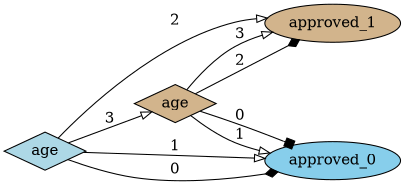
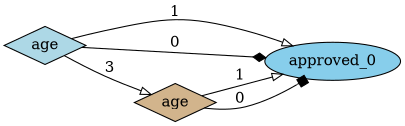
node "approved_1": removed
